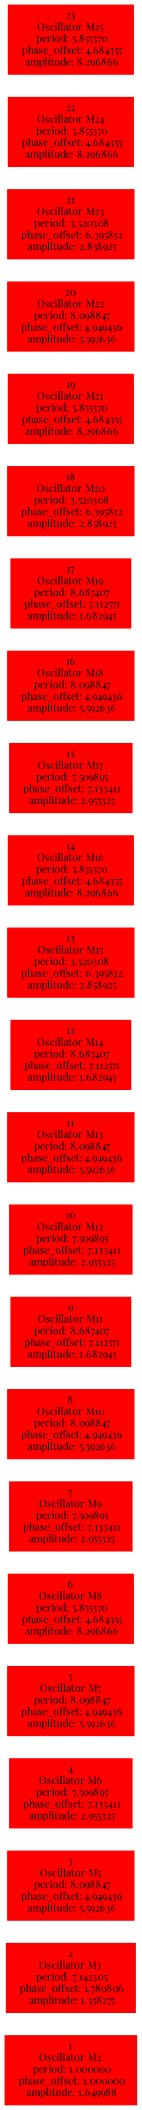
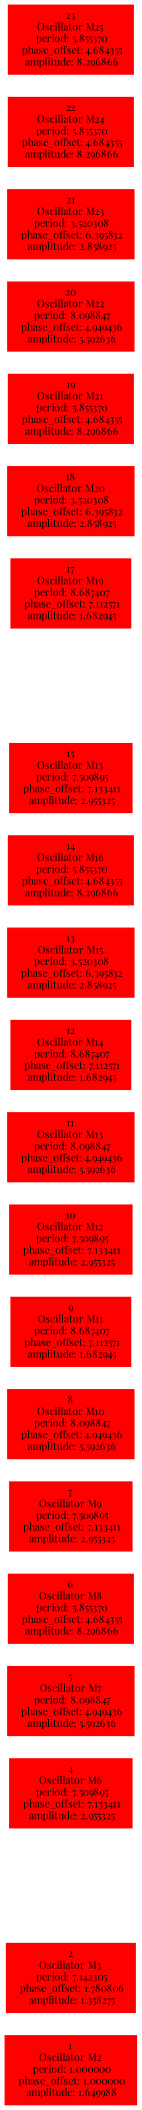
node "16": removed
node "15": text "Oscillator M17" -> "Oscillator M13"
node "3": removed
